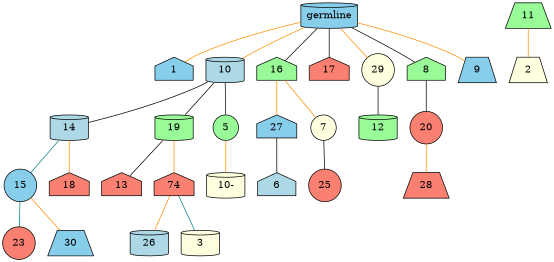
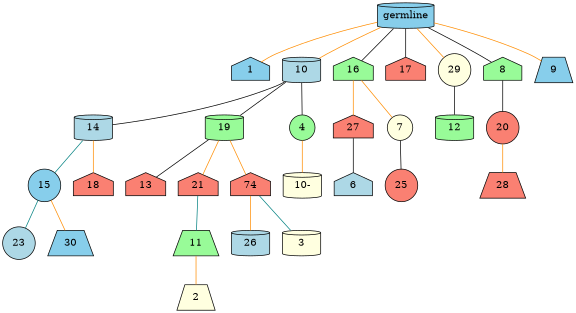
node "5": label "5" -> "4"
node "27": fillcolor skyblue -> salmon
node "21": added
node "23": fillcolor salmon -> lightblue
